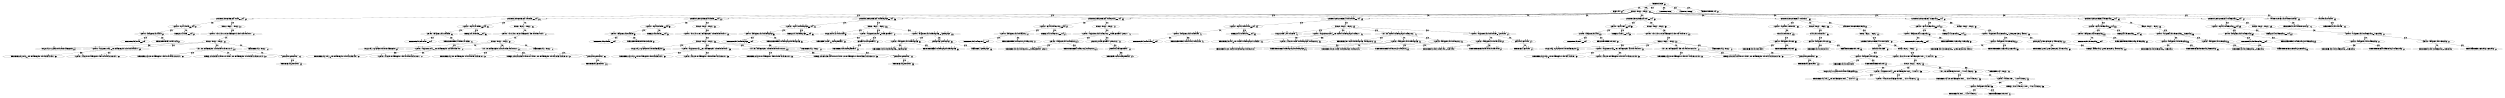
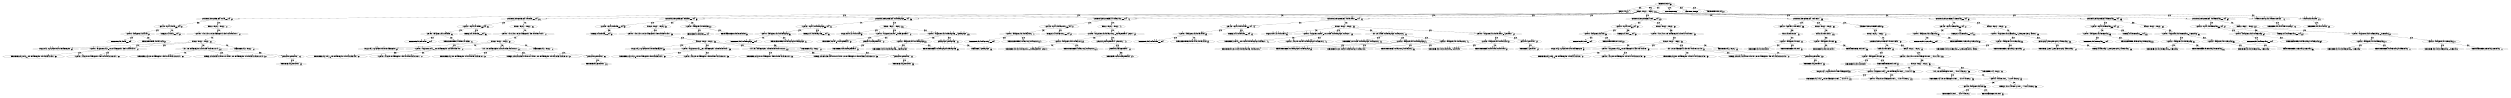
edge "(<operator>.equals,endToken == null)" -> "(<operator>.fieldAccess,this.endToken)": now "(CONTROL_STRUCTURE,IF,if (endToken == null))" -> "(<operator>.fieldAccess,this.endToken)"
